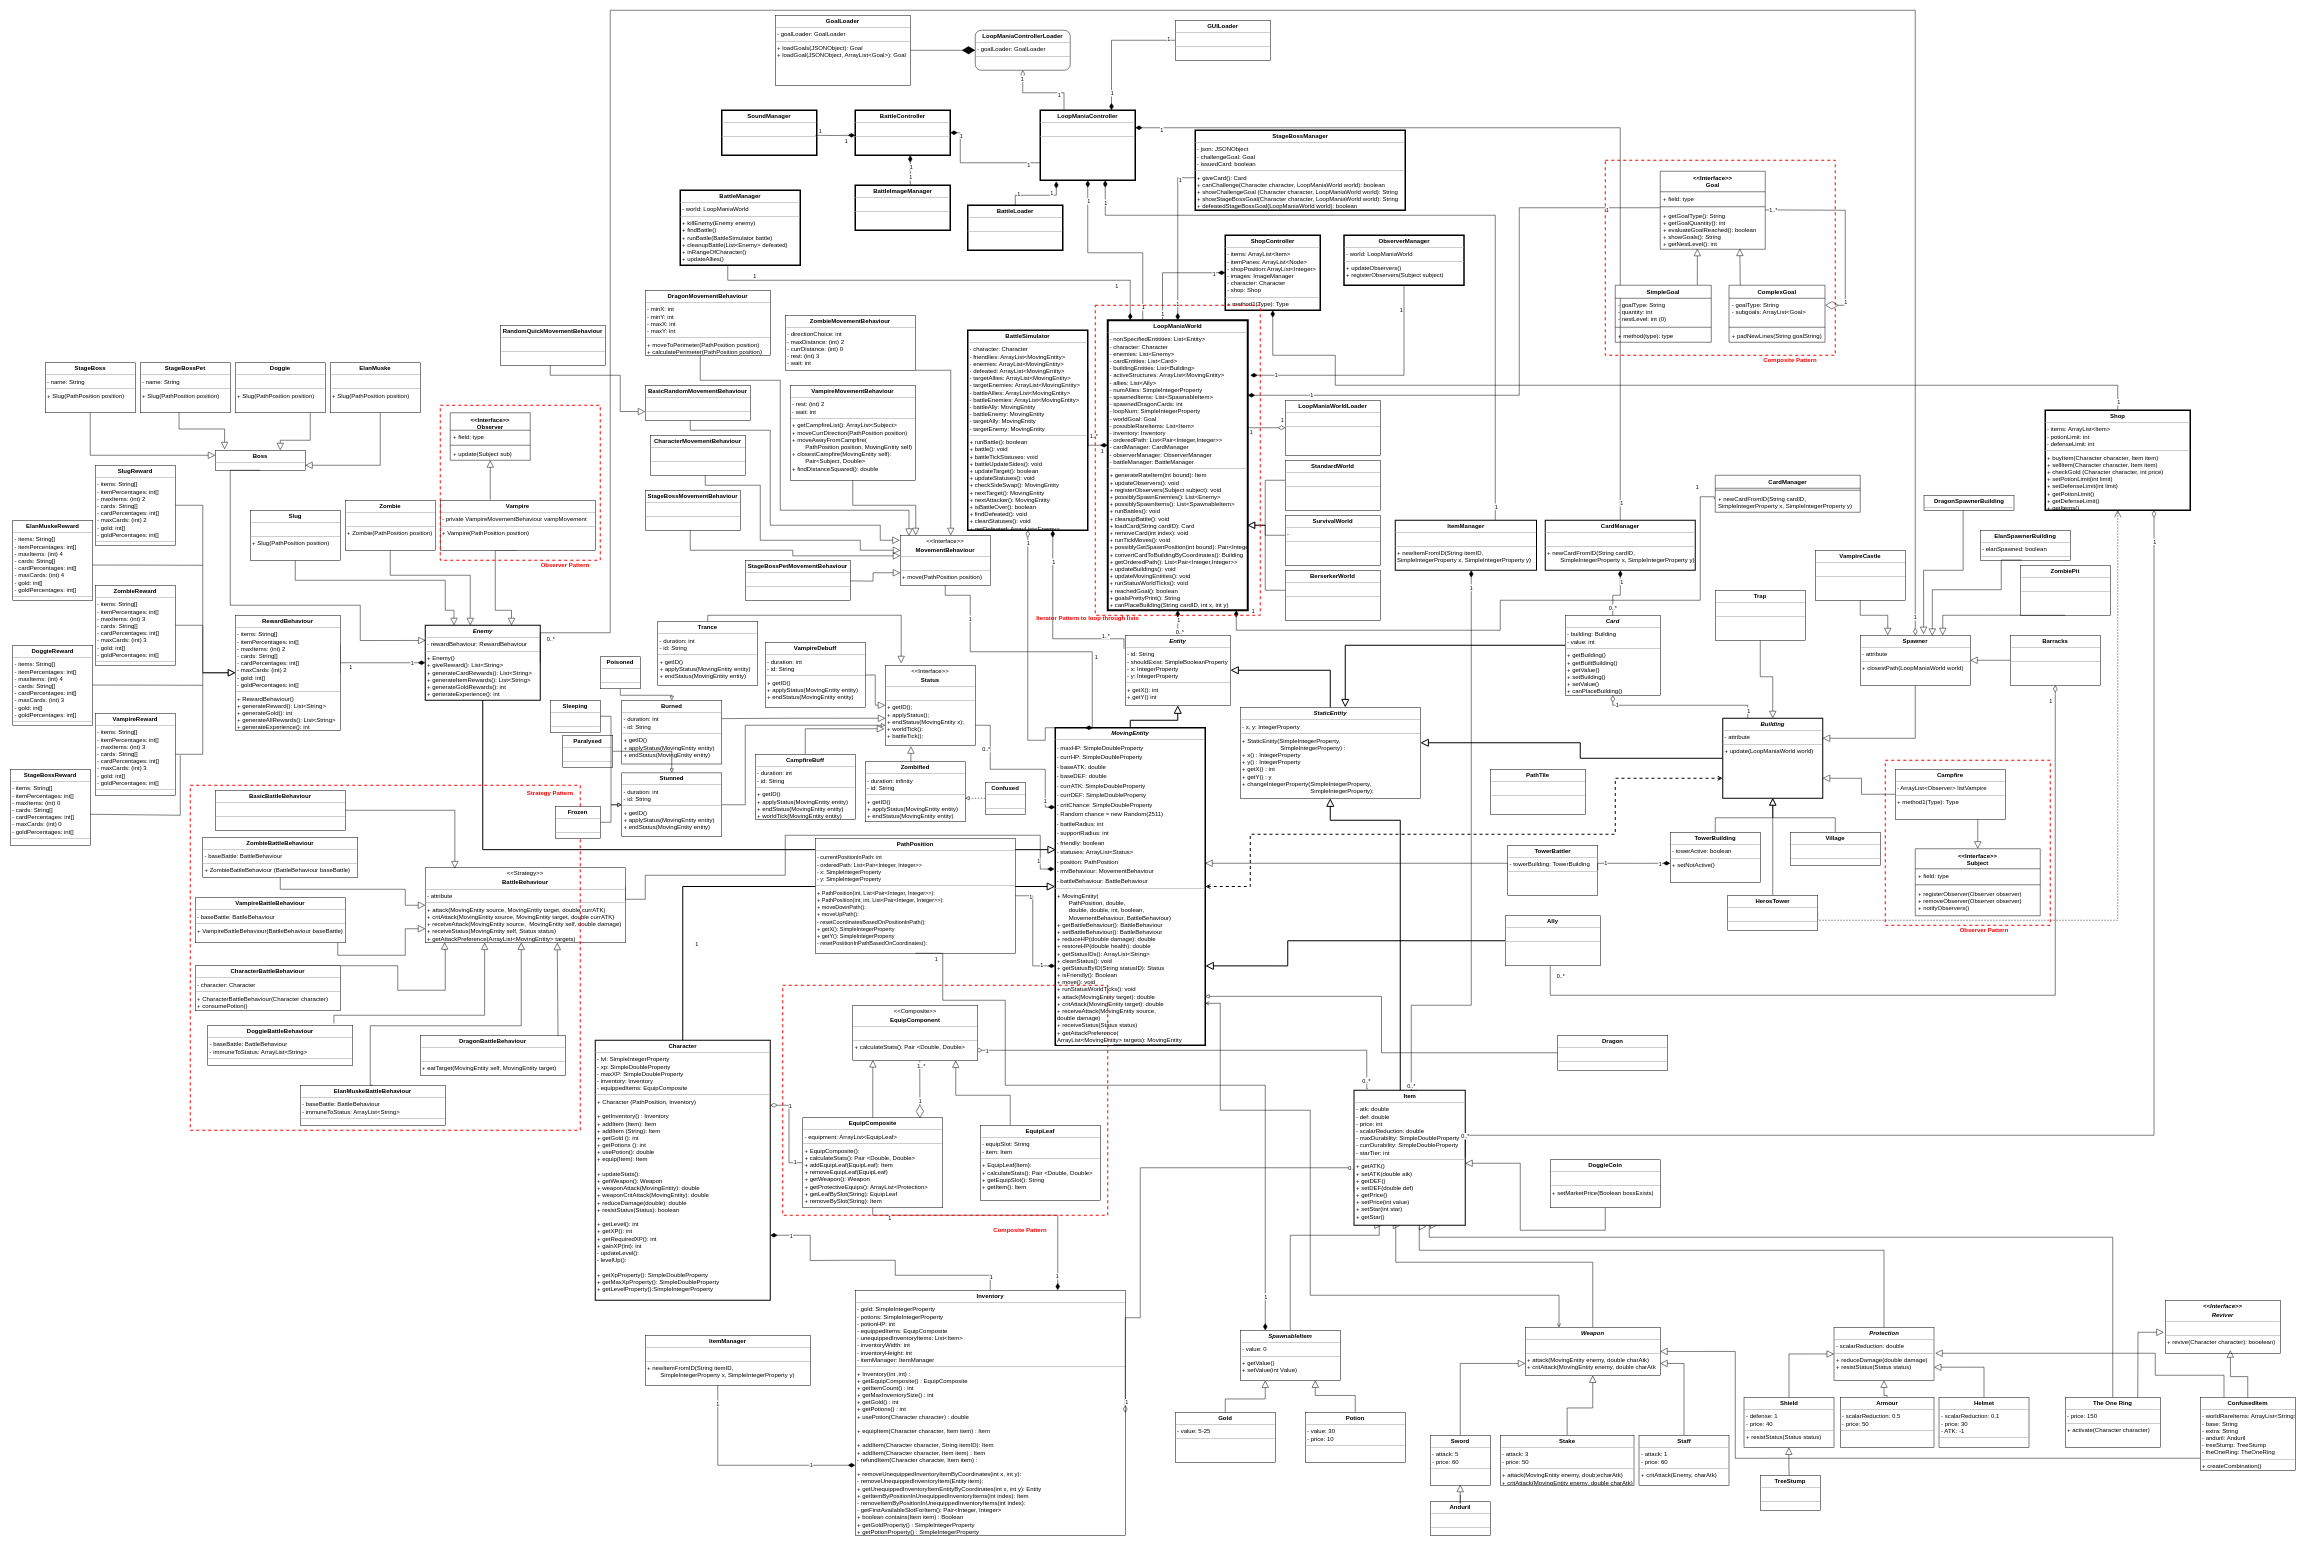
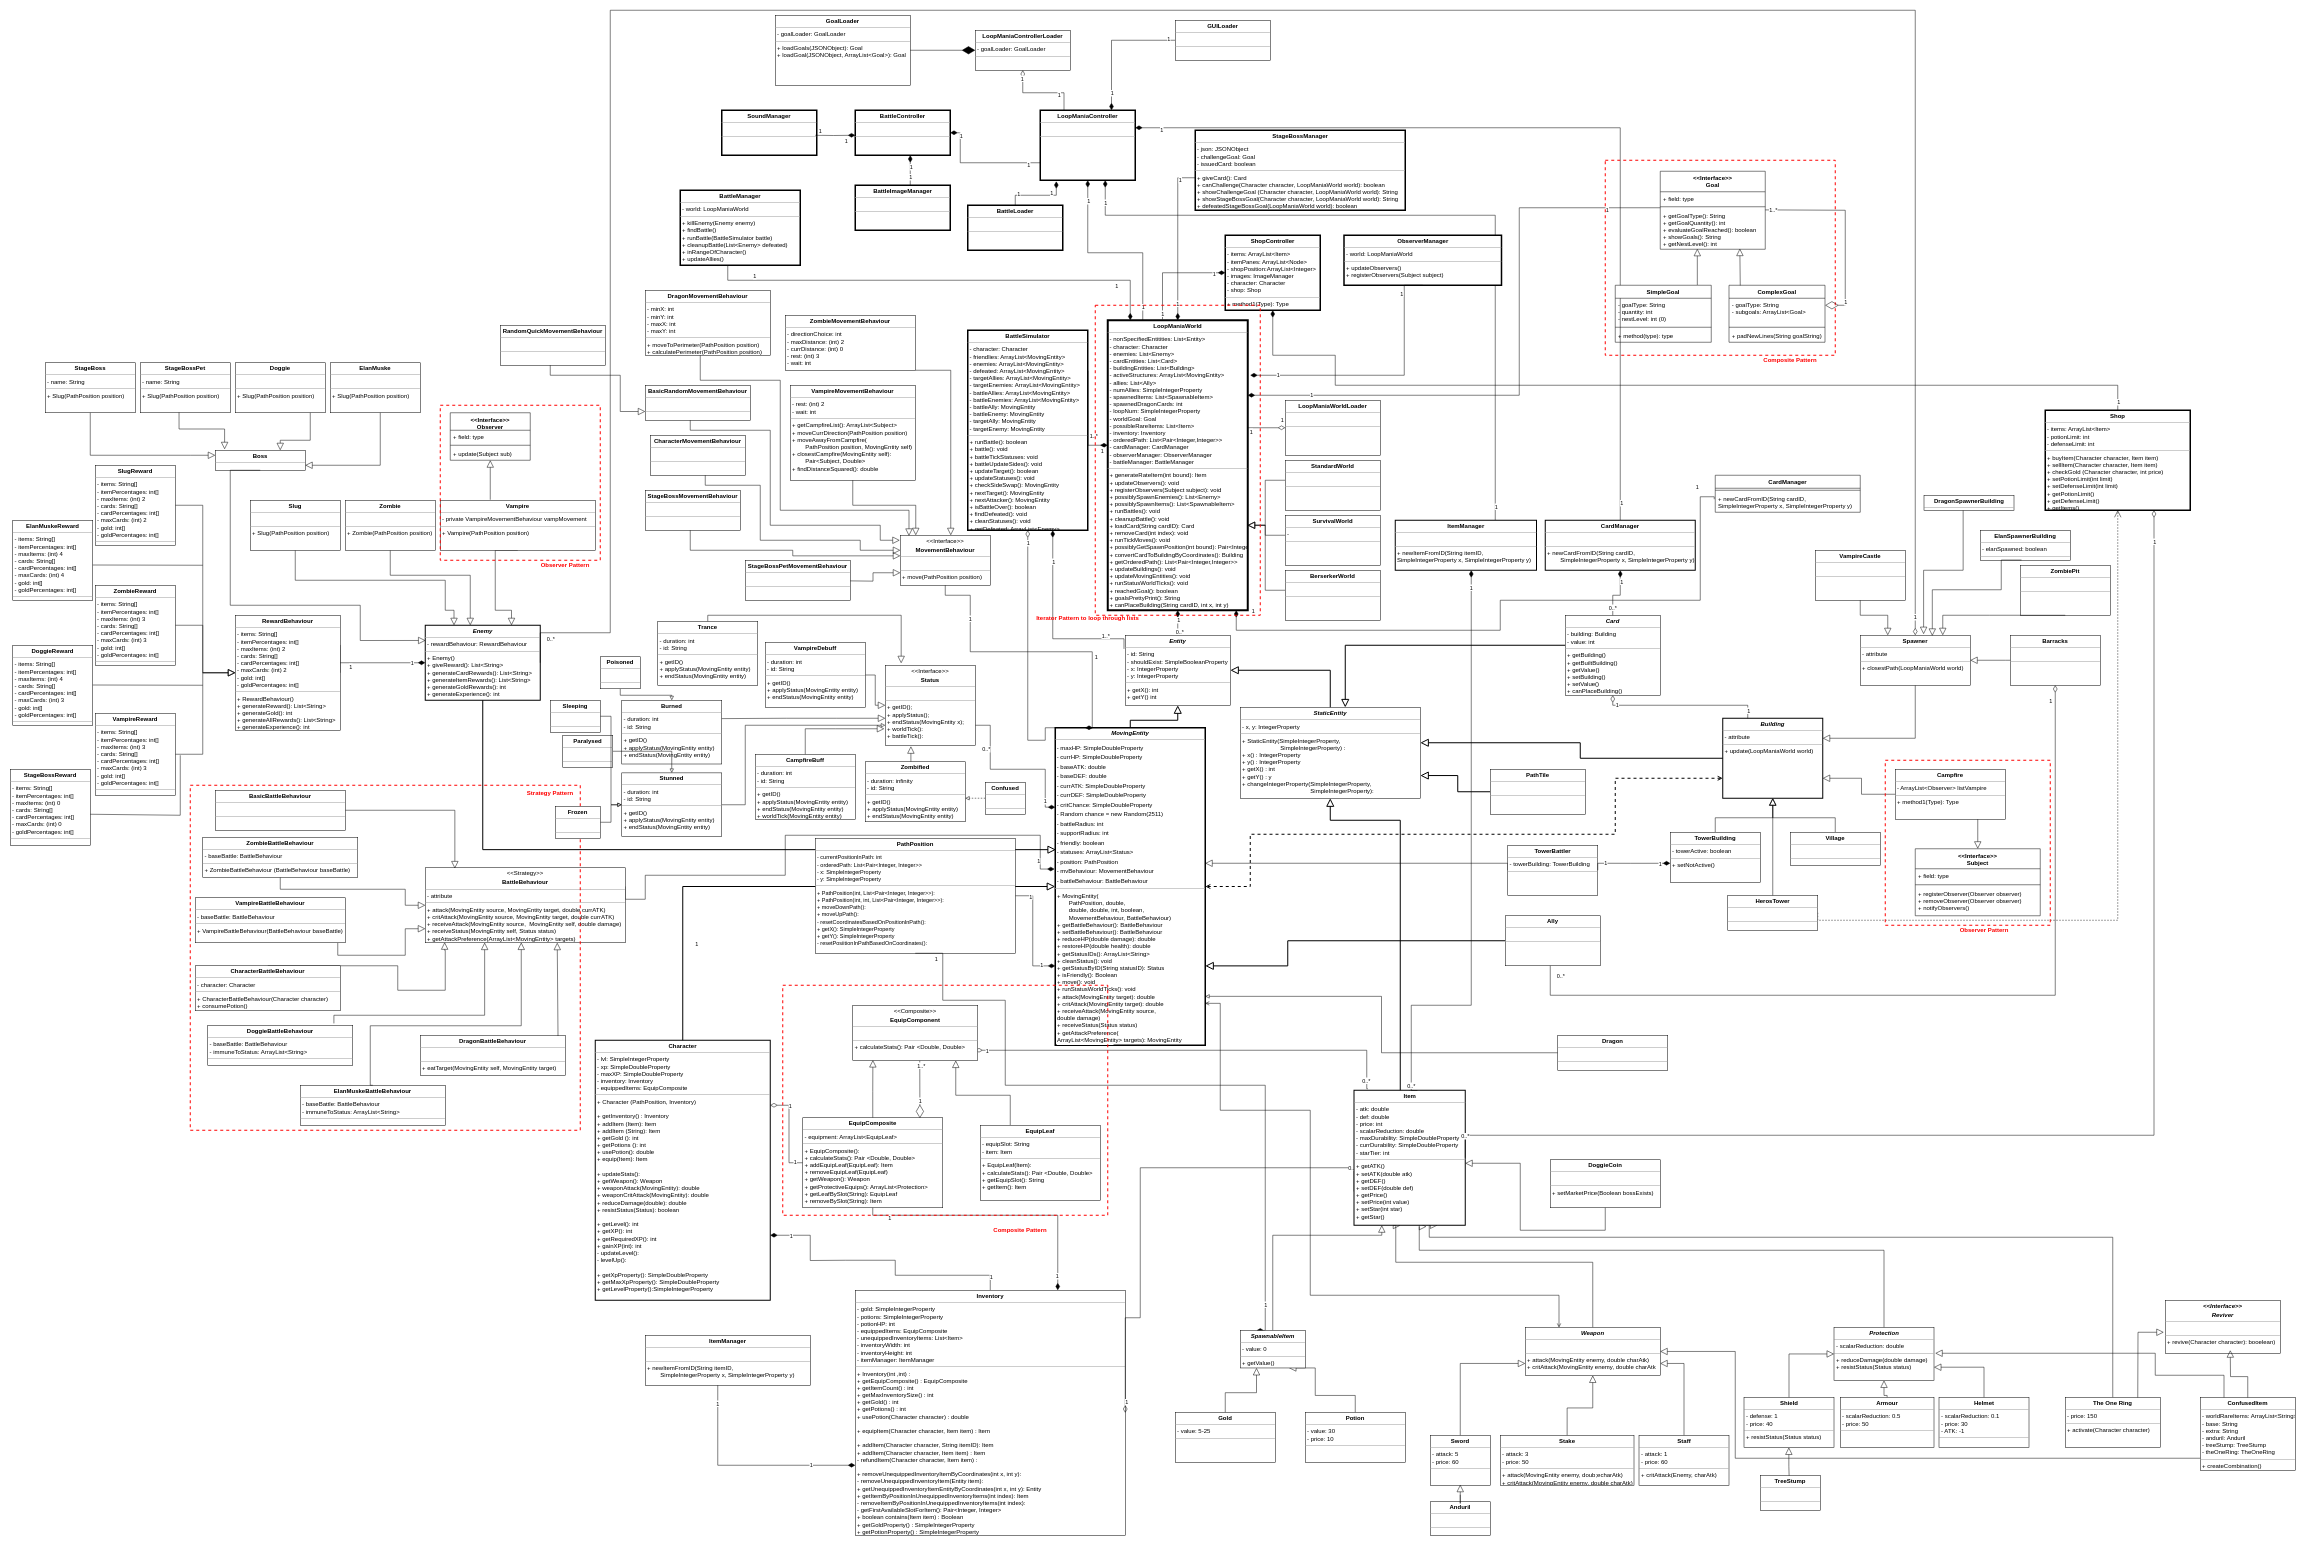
node "LoopManiaControllerLoader - goalLoader: GoalLoader": shape rounded rectangle -> rectangle
node "ObserverManager - world: LoopManiaWorld + updateObservers() + registerObservers(Subject subject)": size 120x50 -> 158x50
node "Slug + Slug(PathPosition position)": moved (295, 535) -> (295, 525)
node "Trap": removed
edge "Trap" -> "Building - attribute + update(LoopManiaWorld world)": removed
edge "PathTile" -> "StaticEntity - x, y: IntegerProperty + StaticEntity(SimpleIntegerProperty, SimpleIntegerProperty) : + x() : IntegerProperty + y() : IntegerProperty + getX() : int + getY() : y + changeIntegerProperty(SimpleIntegerProperty, SimpleIntegerProperty):": added
node "SpawnableItem - value: 0 + getValue() + setValue(int Value)": size 100x50 -> 65x38
